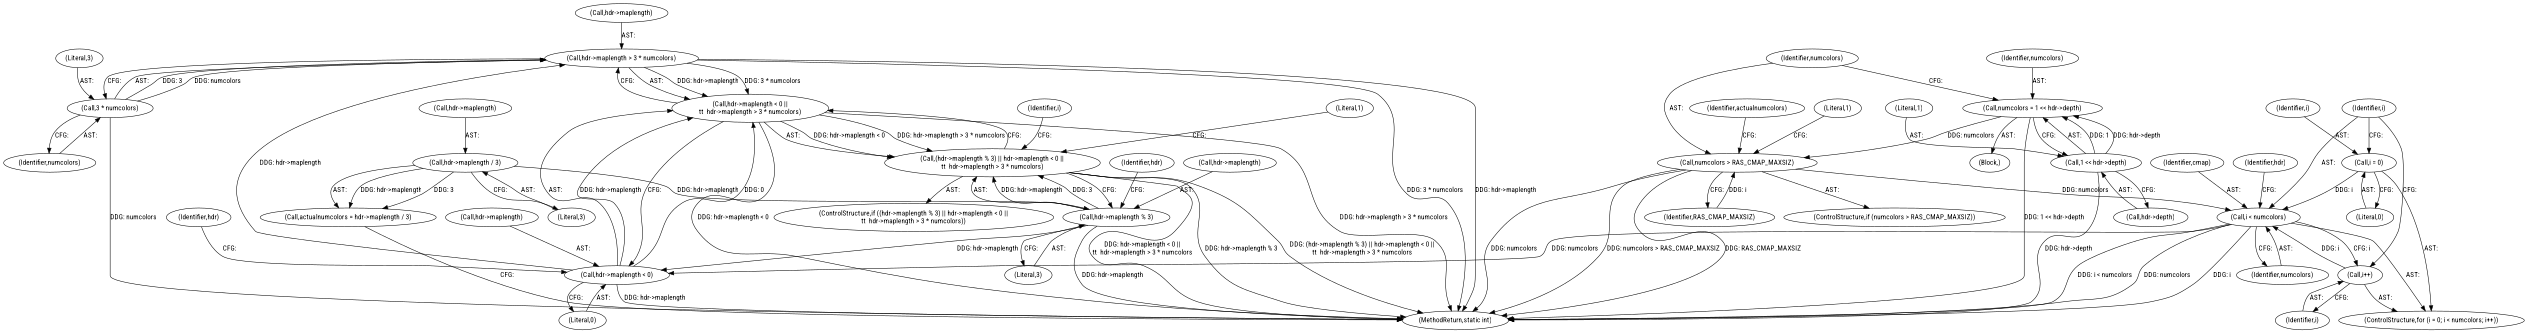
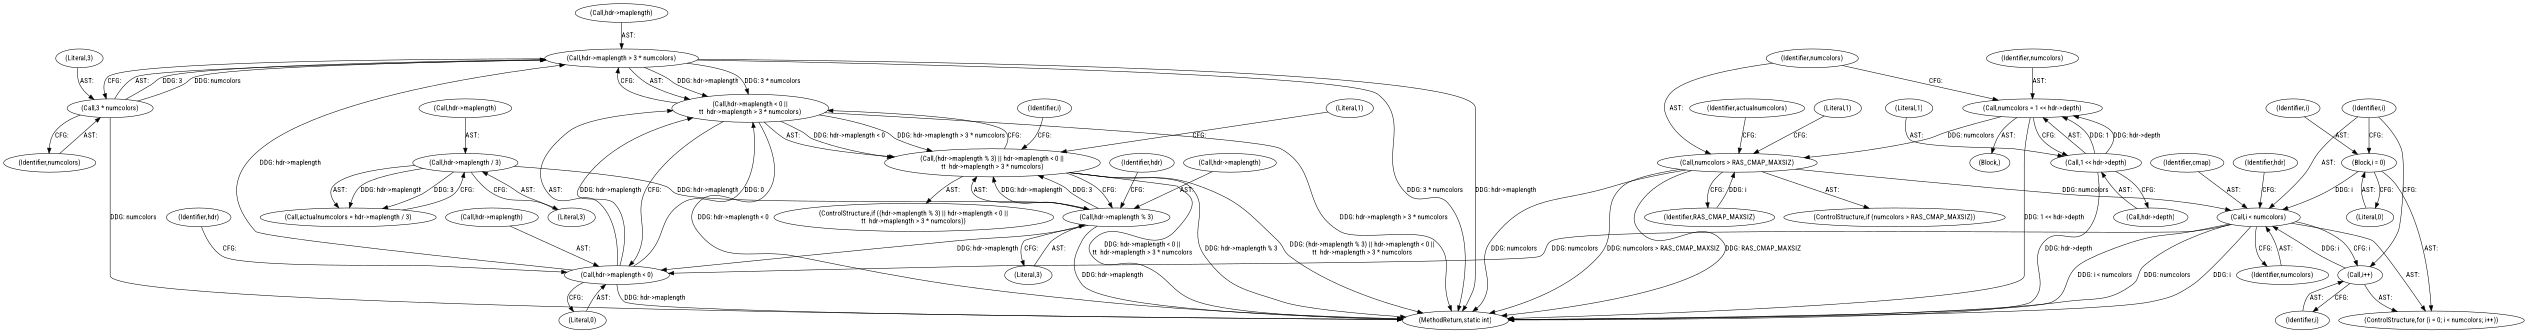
node "(Call,i = 0)": label "(Call,i = 0)" -> "(Block,i = 0)"
edge "(Call,actualnumcolors = hdr->maplength / 3)" -> "(MethodReturn,static int)": now "(Call,actualnumcolors = hdr->maplength / 3)" -> "(Call,hdr->maplength / 3)"
